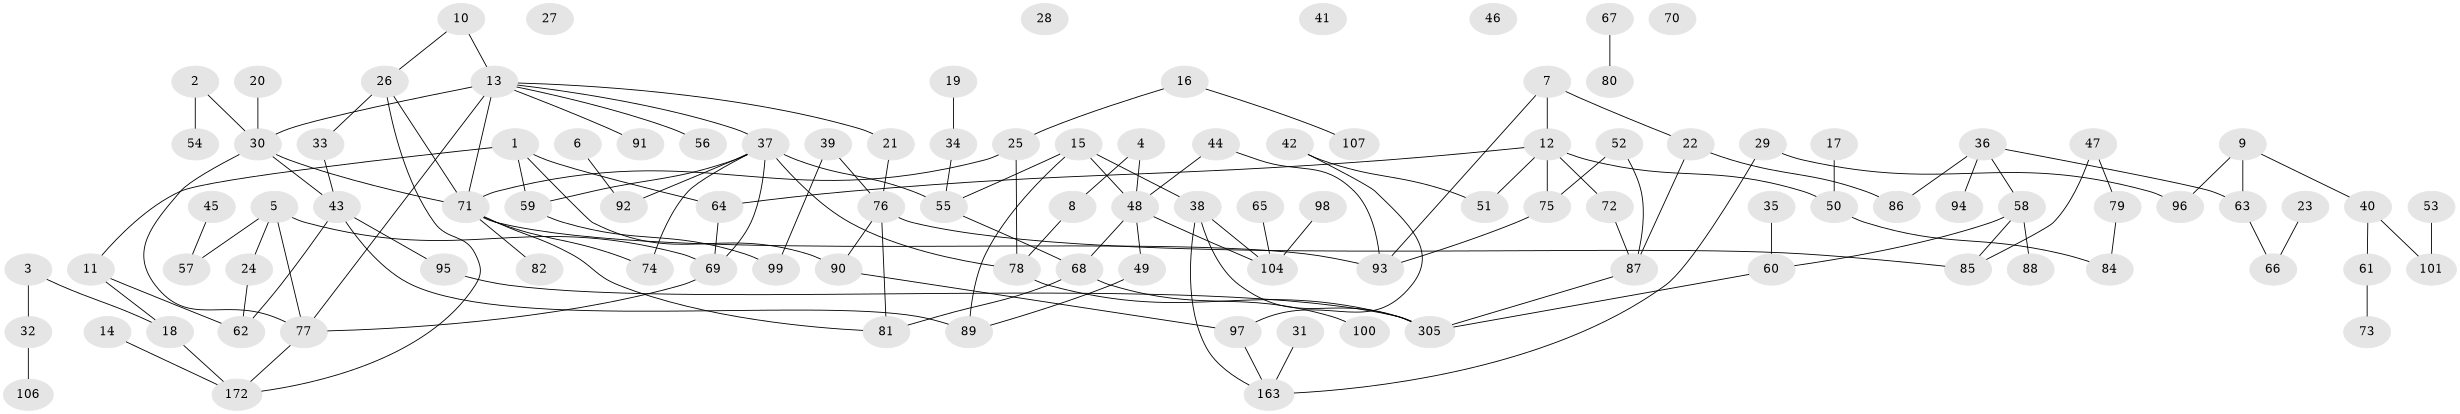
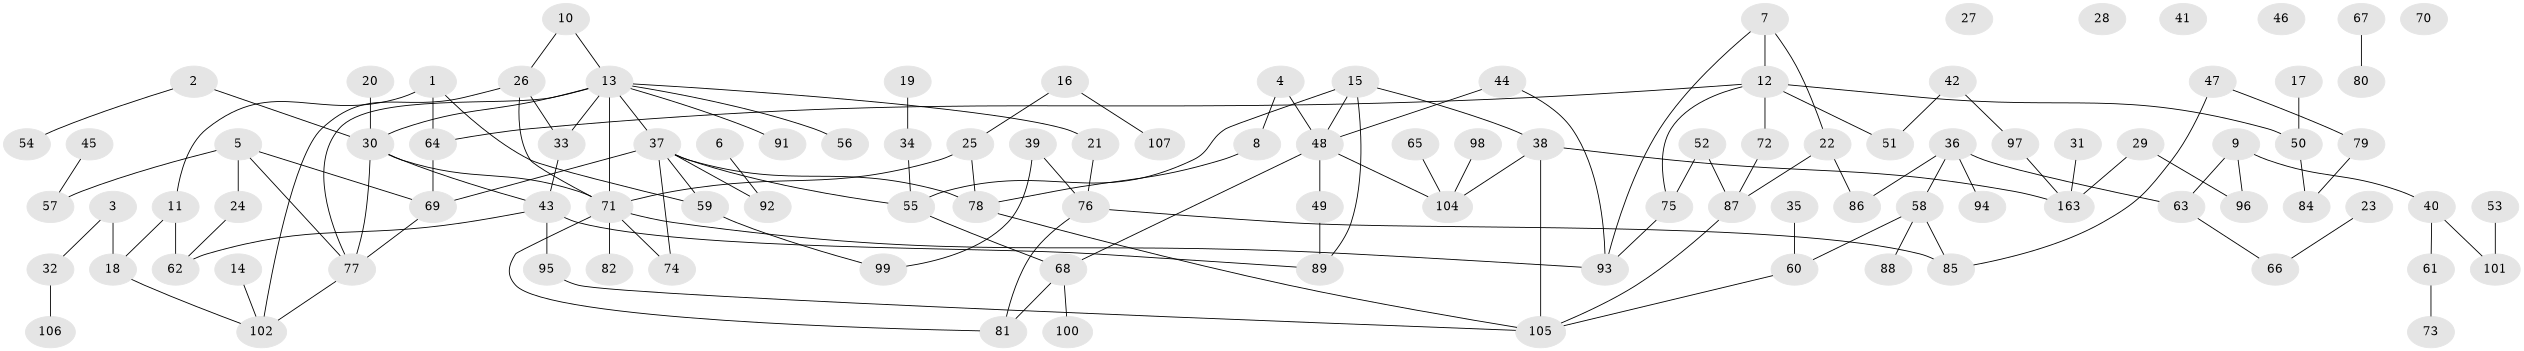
edge "13" -- "33": added
node "90": removed
node "305": label "305" -> "105"
node "172": label "172" -> "102"
